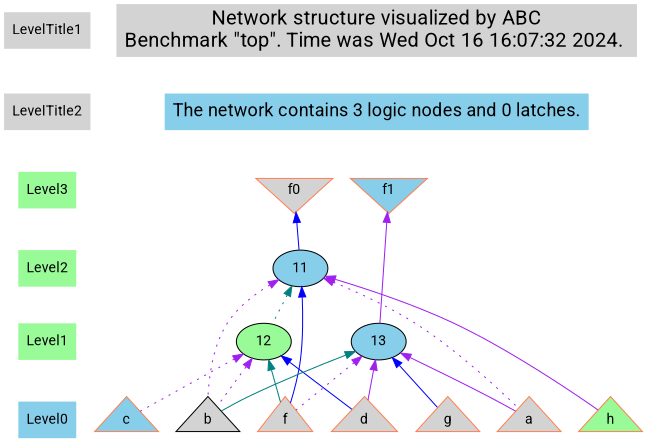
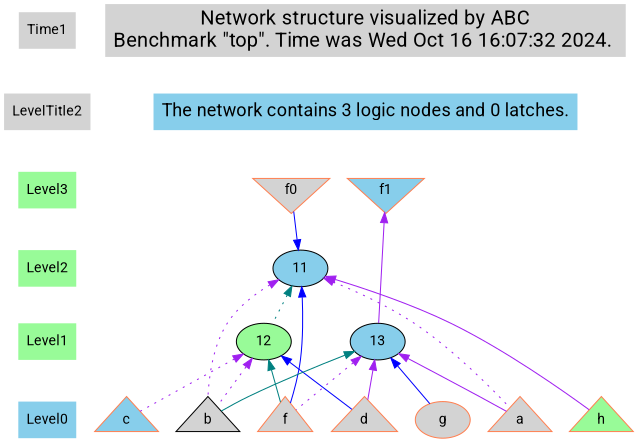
node "LevelTitle1": label "LevelTitle1" -> "Time1"
edge "11" -> "f0": reversed
node "g": shape triangle -> ellipse
